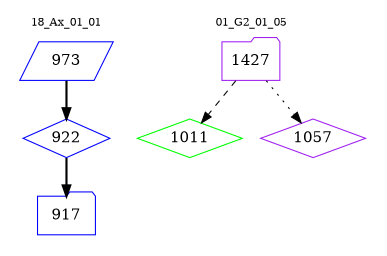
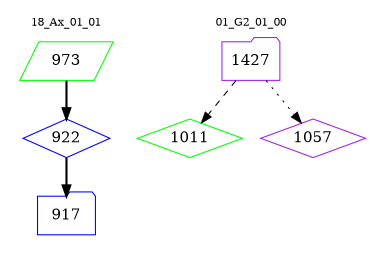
cluster "01_G2_01_05": label "01_G2_01_05" -> "01_G2_01_00"
node "973": color blue -> green
